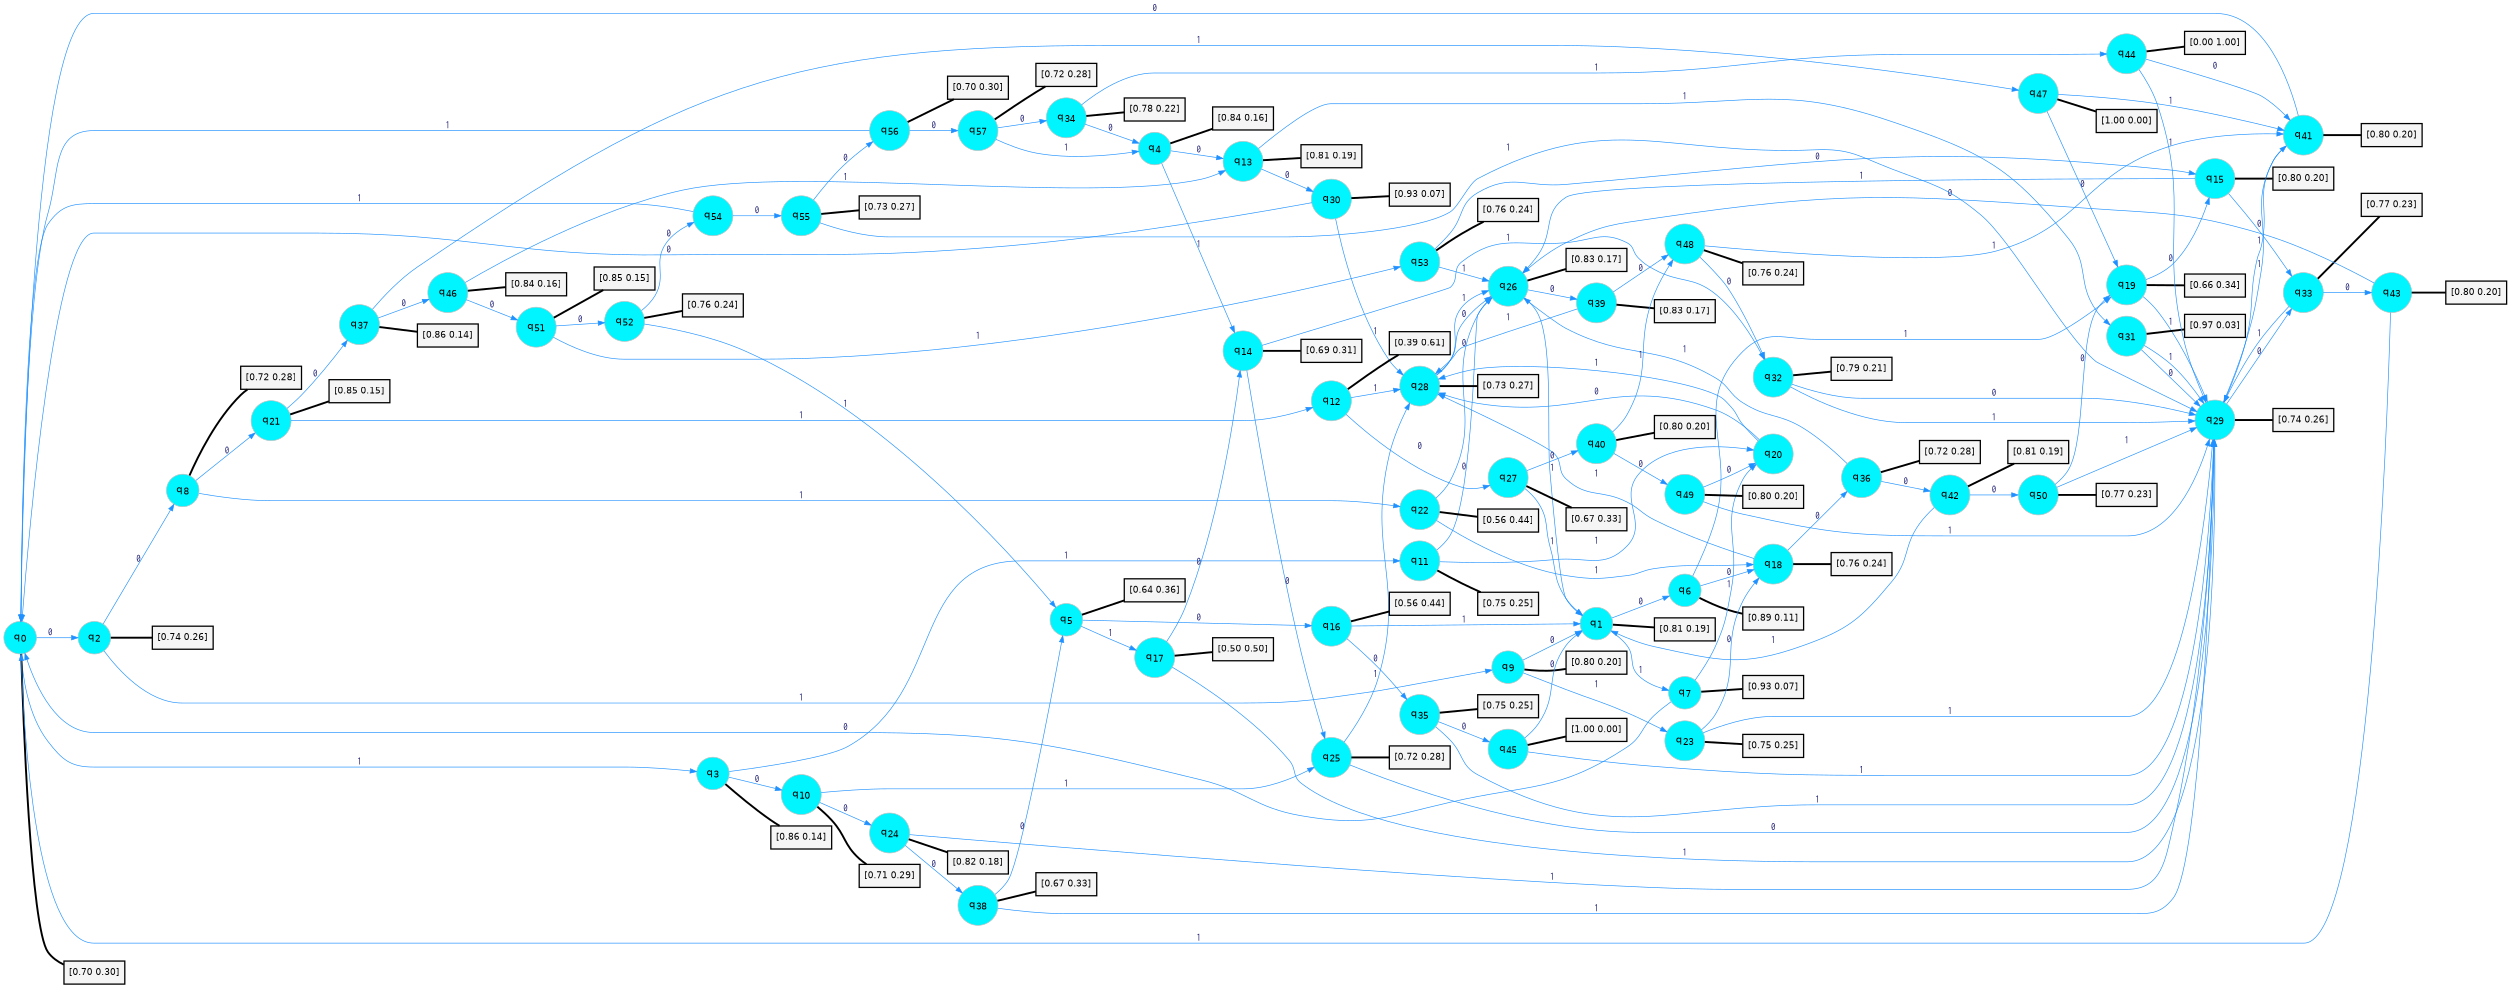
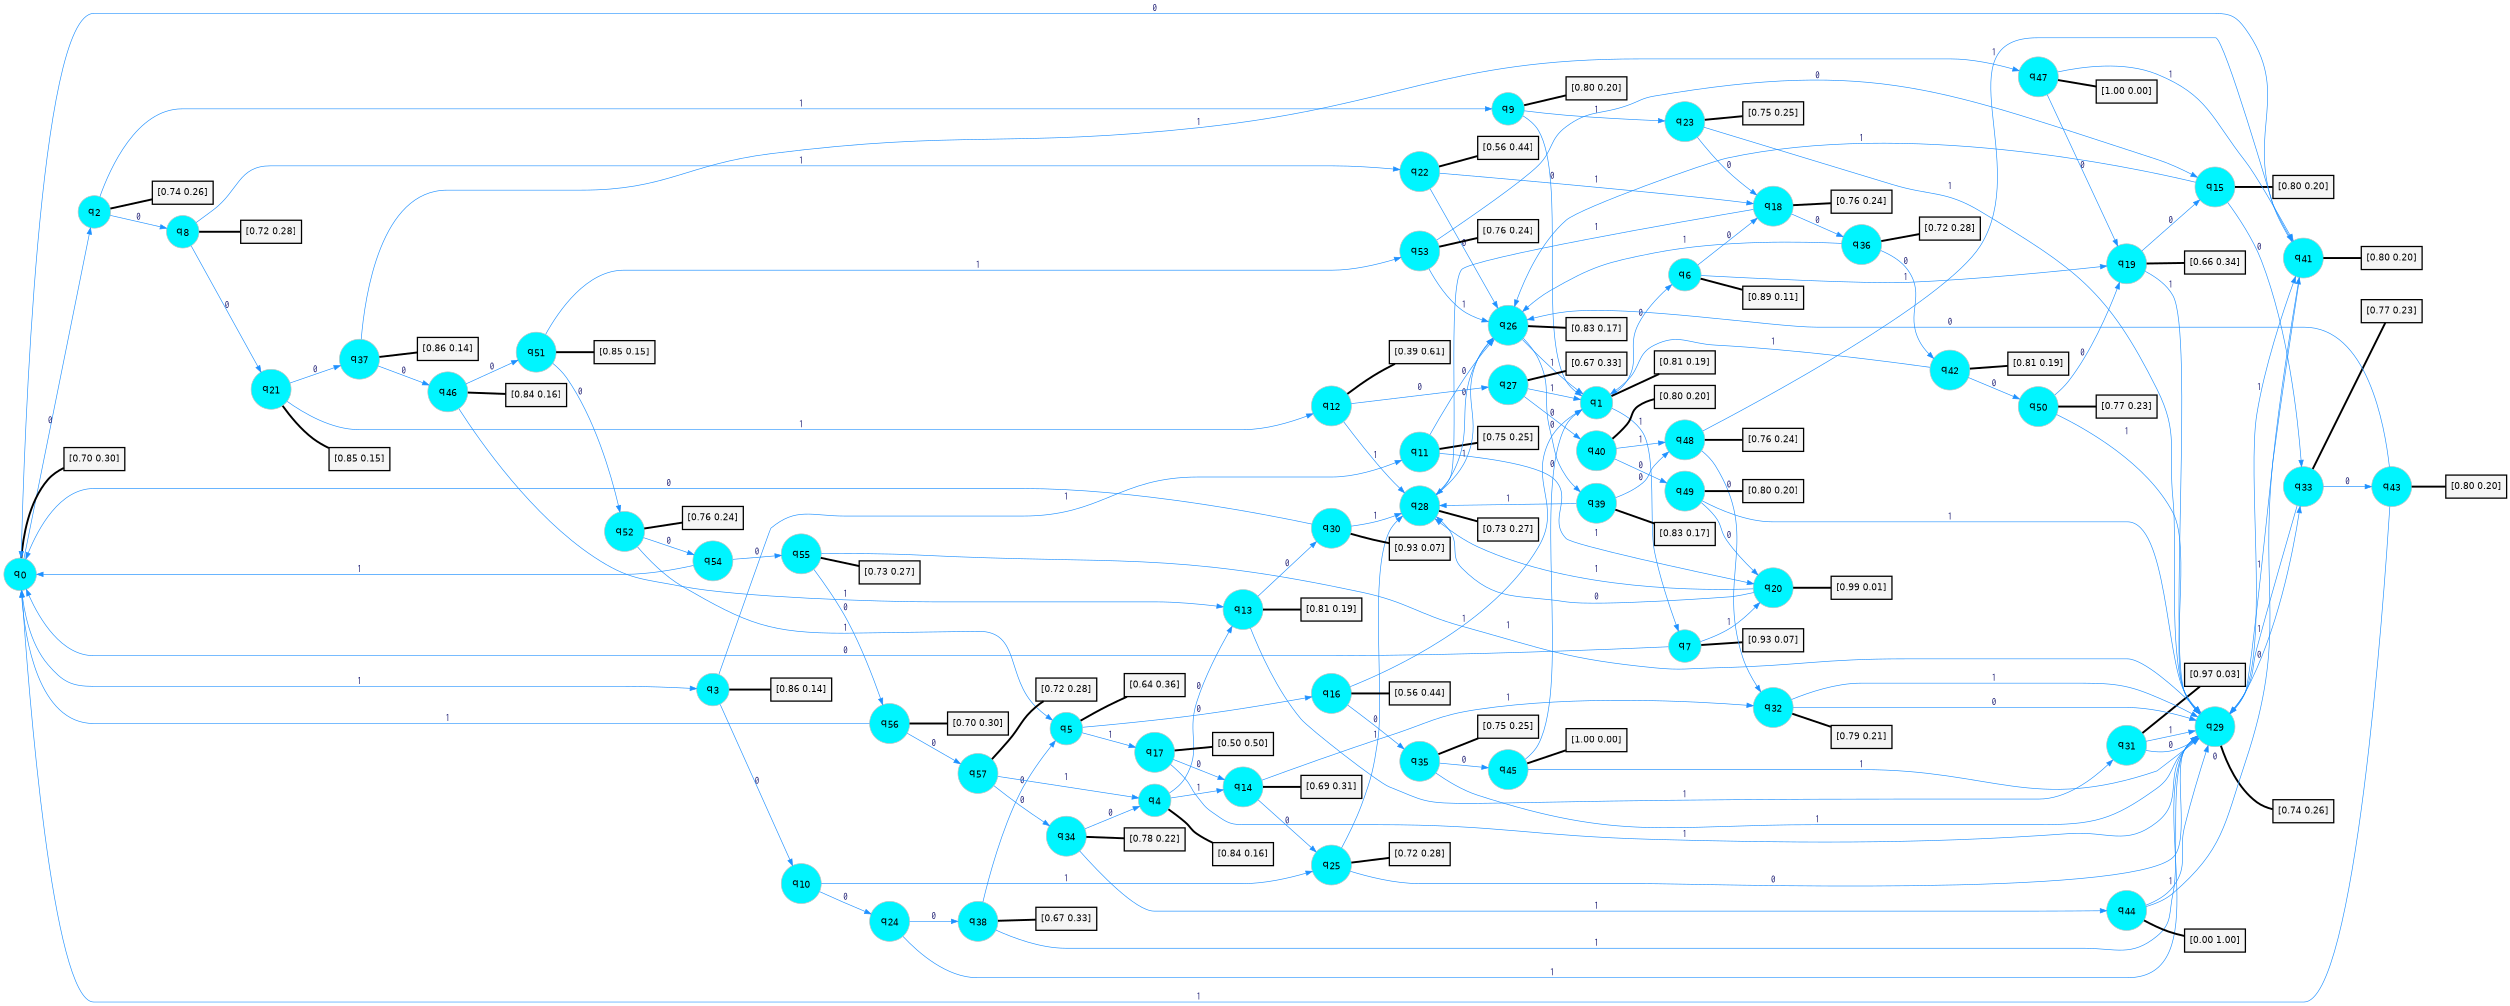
node "[0.99 0.01]": added
node "[0.82 0.18]": removed
node "[0.71 0.29]": removed
